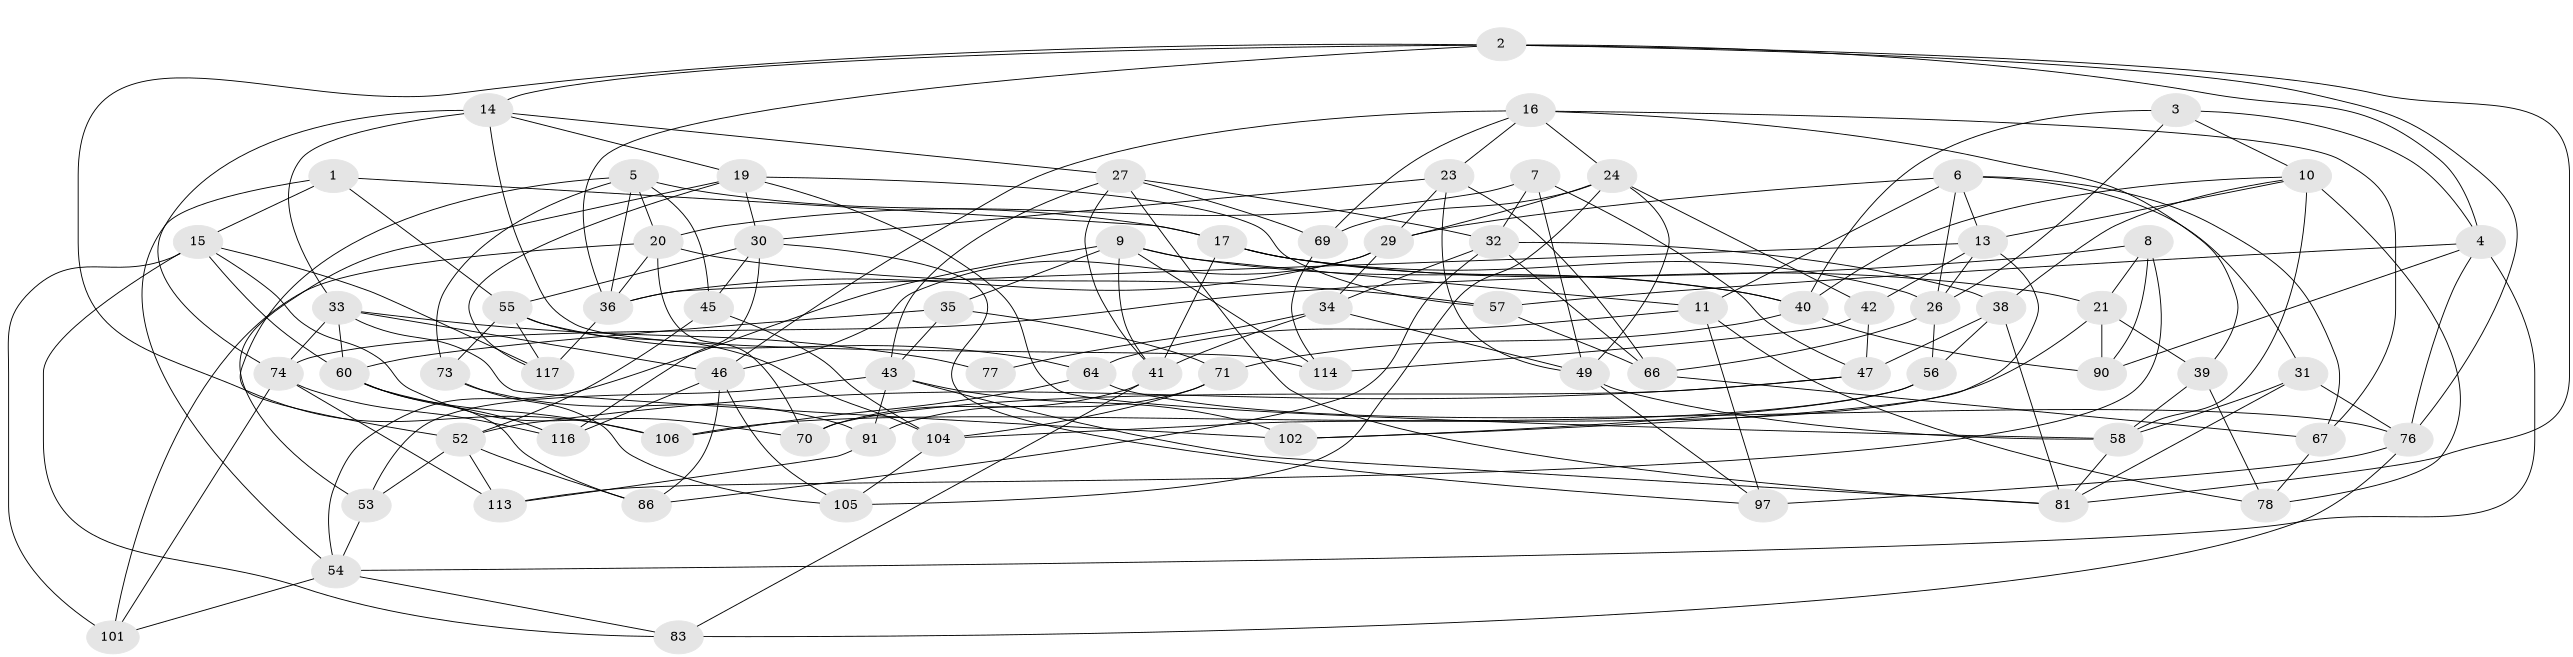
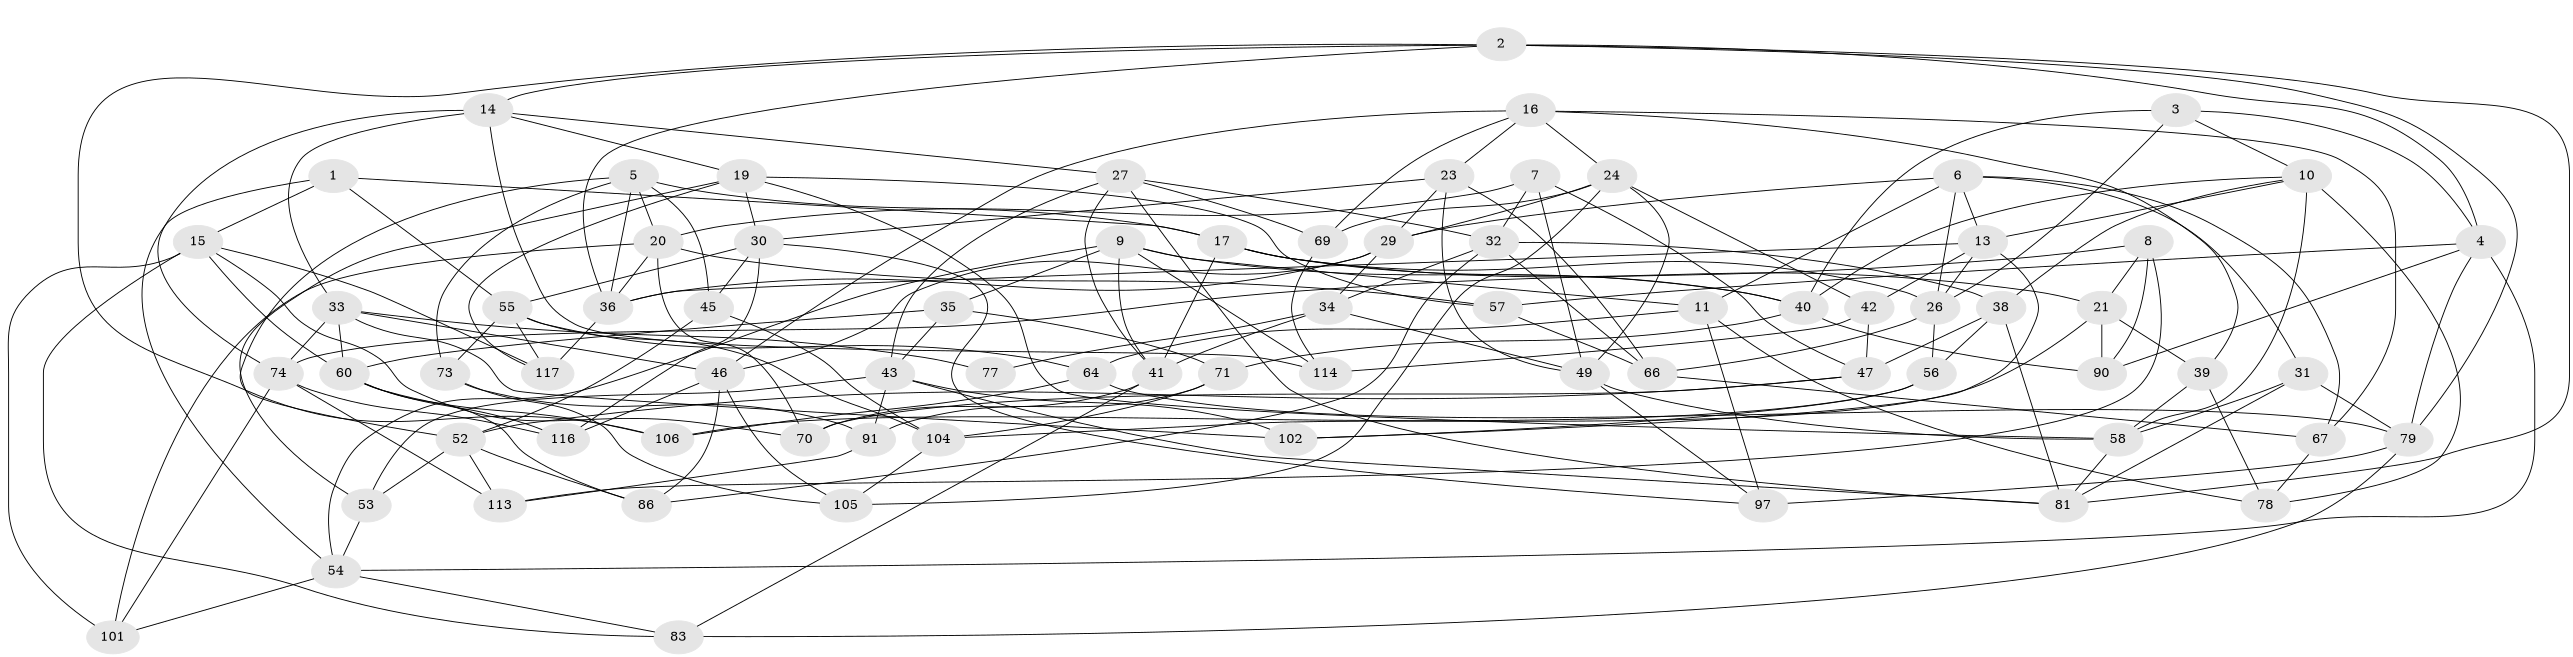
node "76": label "76" -> "79"
